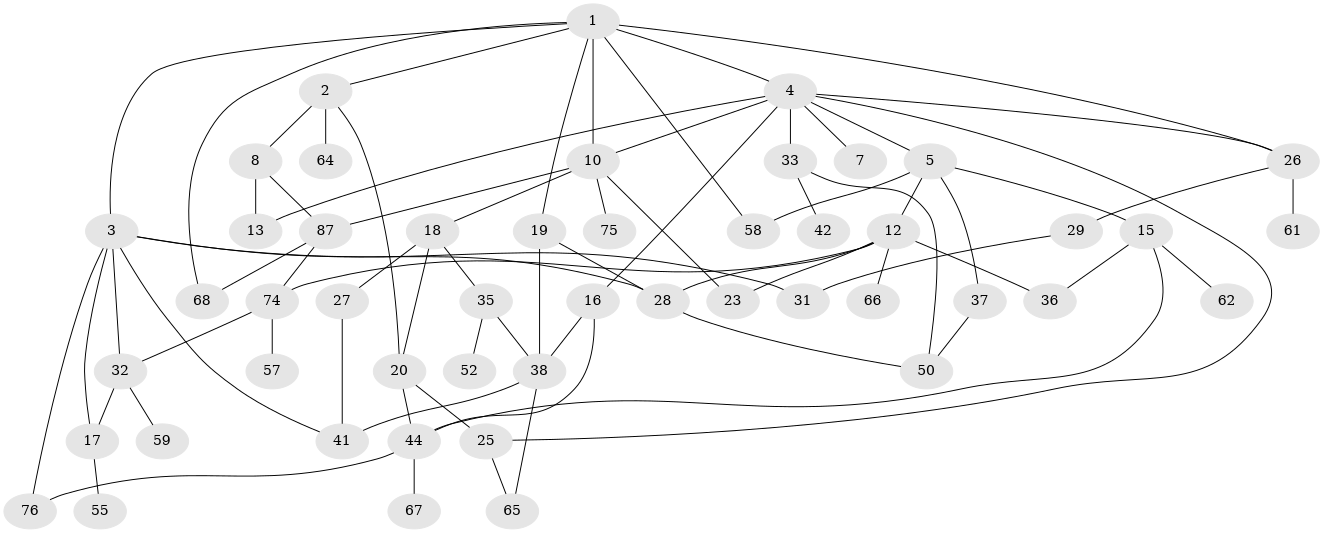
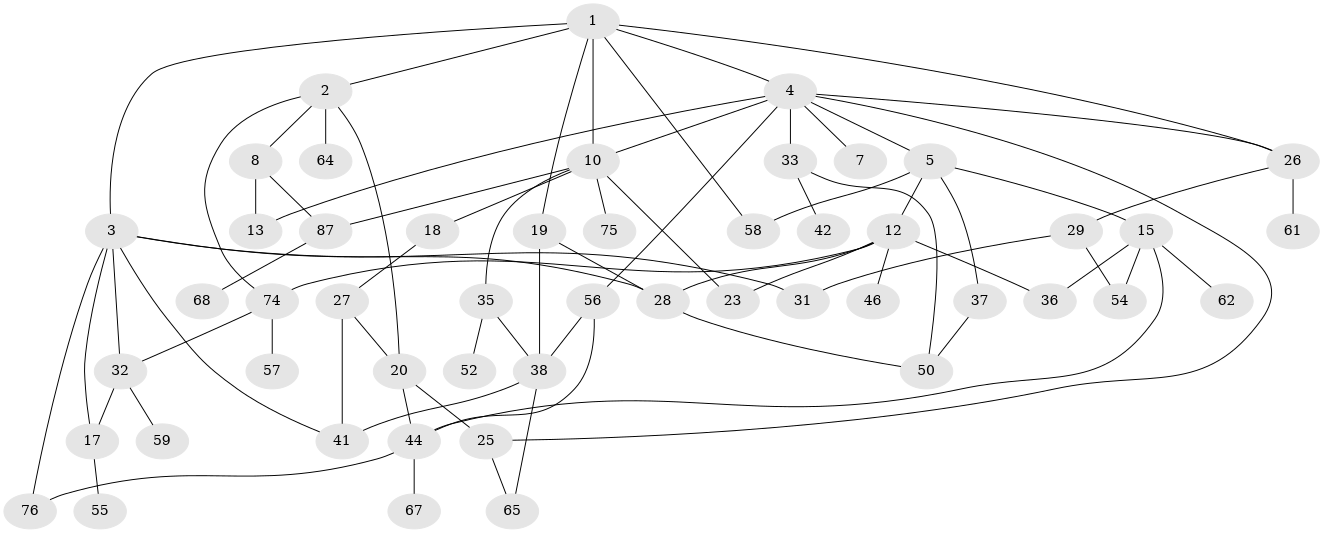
edge "1" -- "68": removed
edge "87" -- "74": now "2" -- "74"
edge "18" -- "35": now "10" -- "35"
edge "18" -- "20": now "27" -- "20"
node "16": label "16" -> "56"
node "66": label "66" -> "46"
node "54": added
